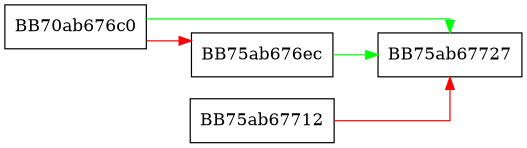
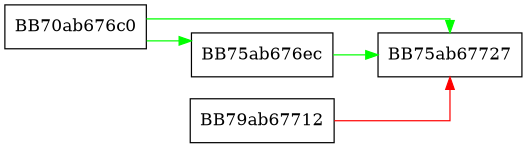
edge "BB70ab676c0" -> "BB75ab676ec": color red -> green
node "BB75ab67712": label "BB75ab67712" -> "BB79ab67712"
